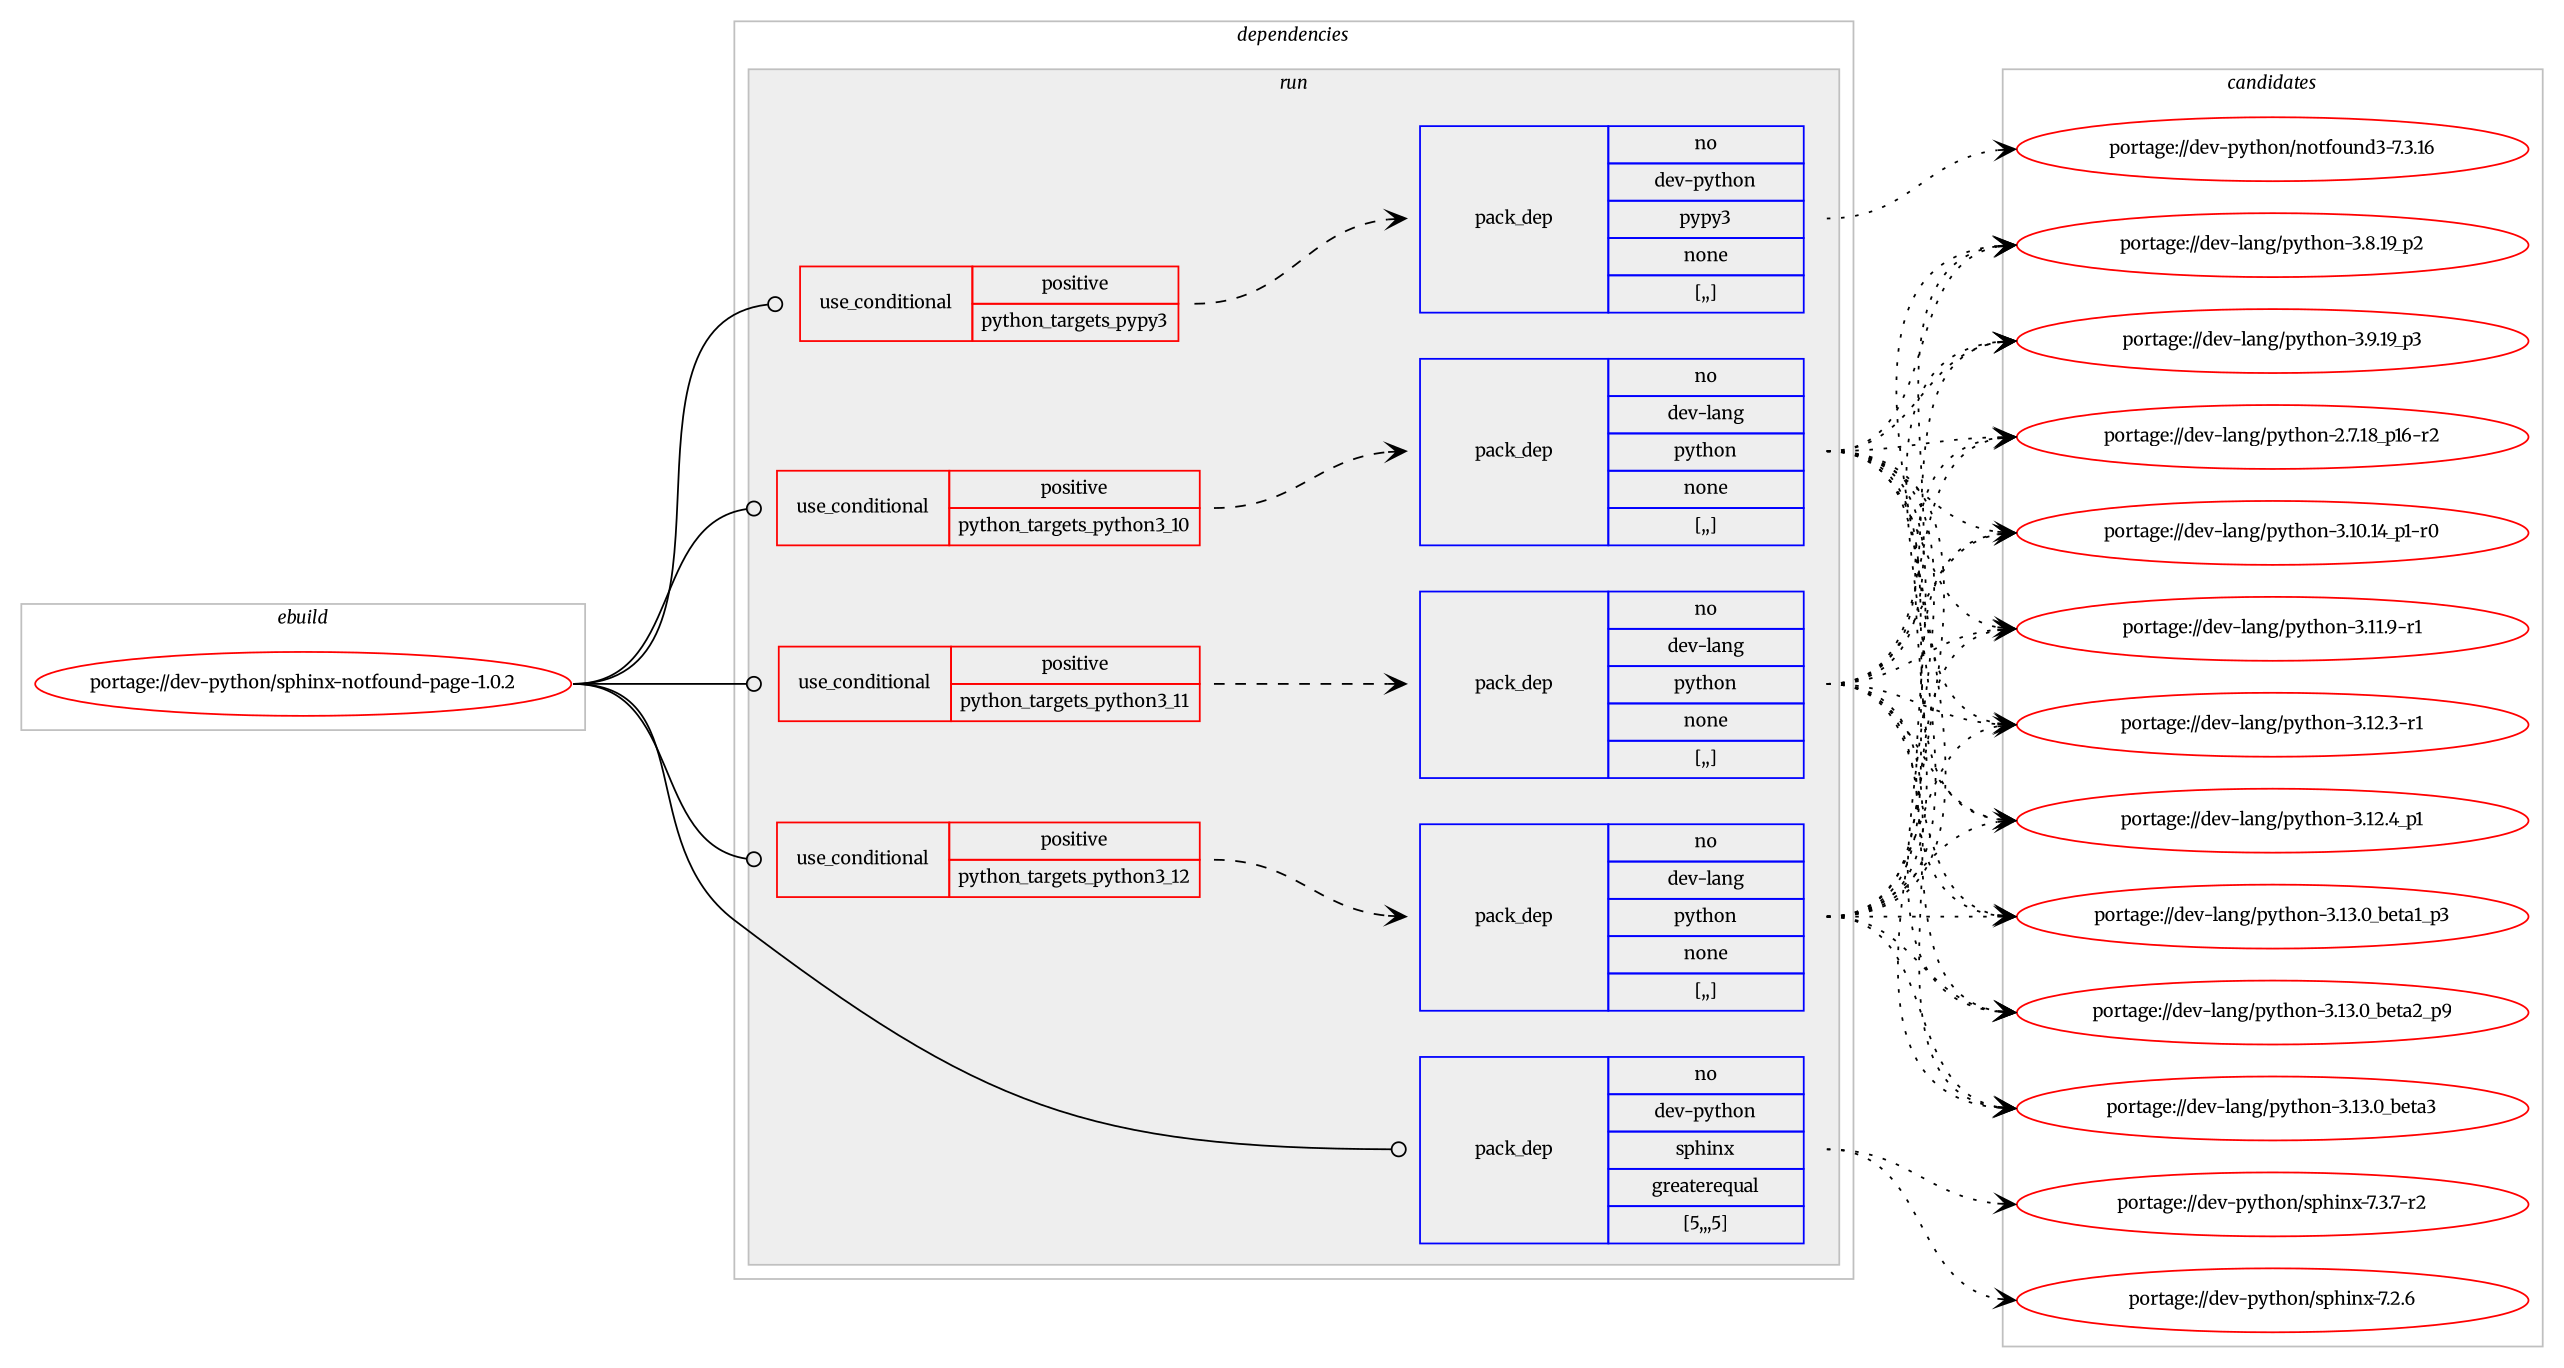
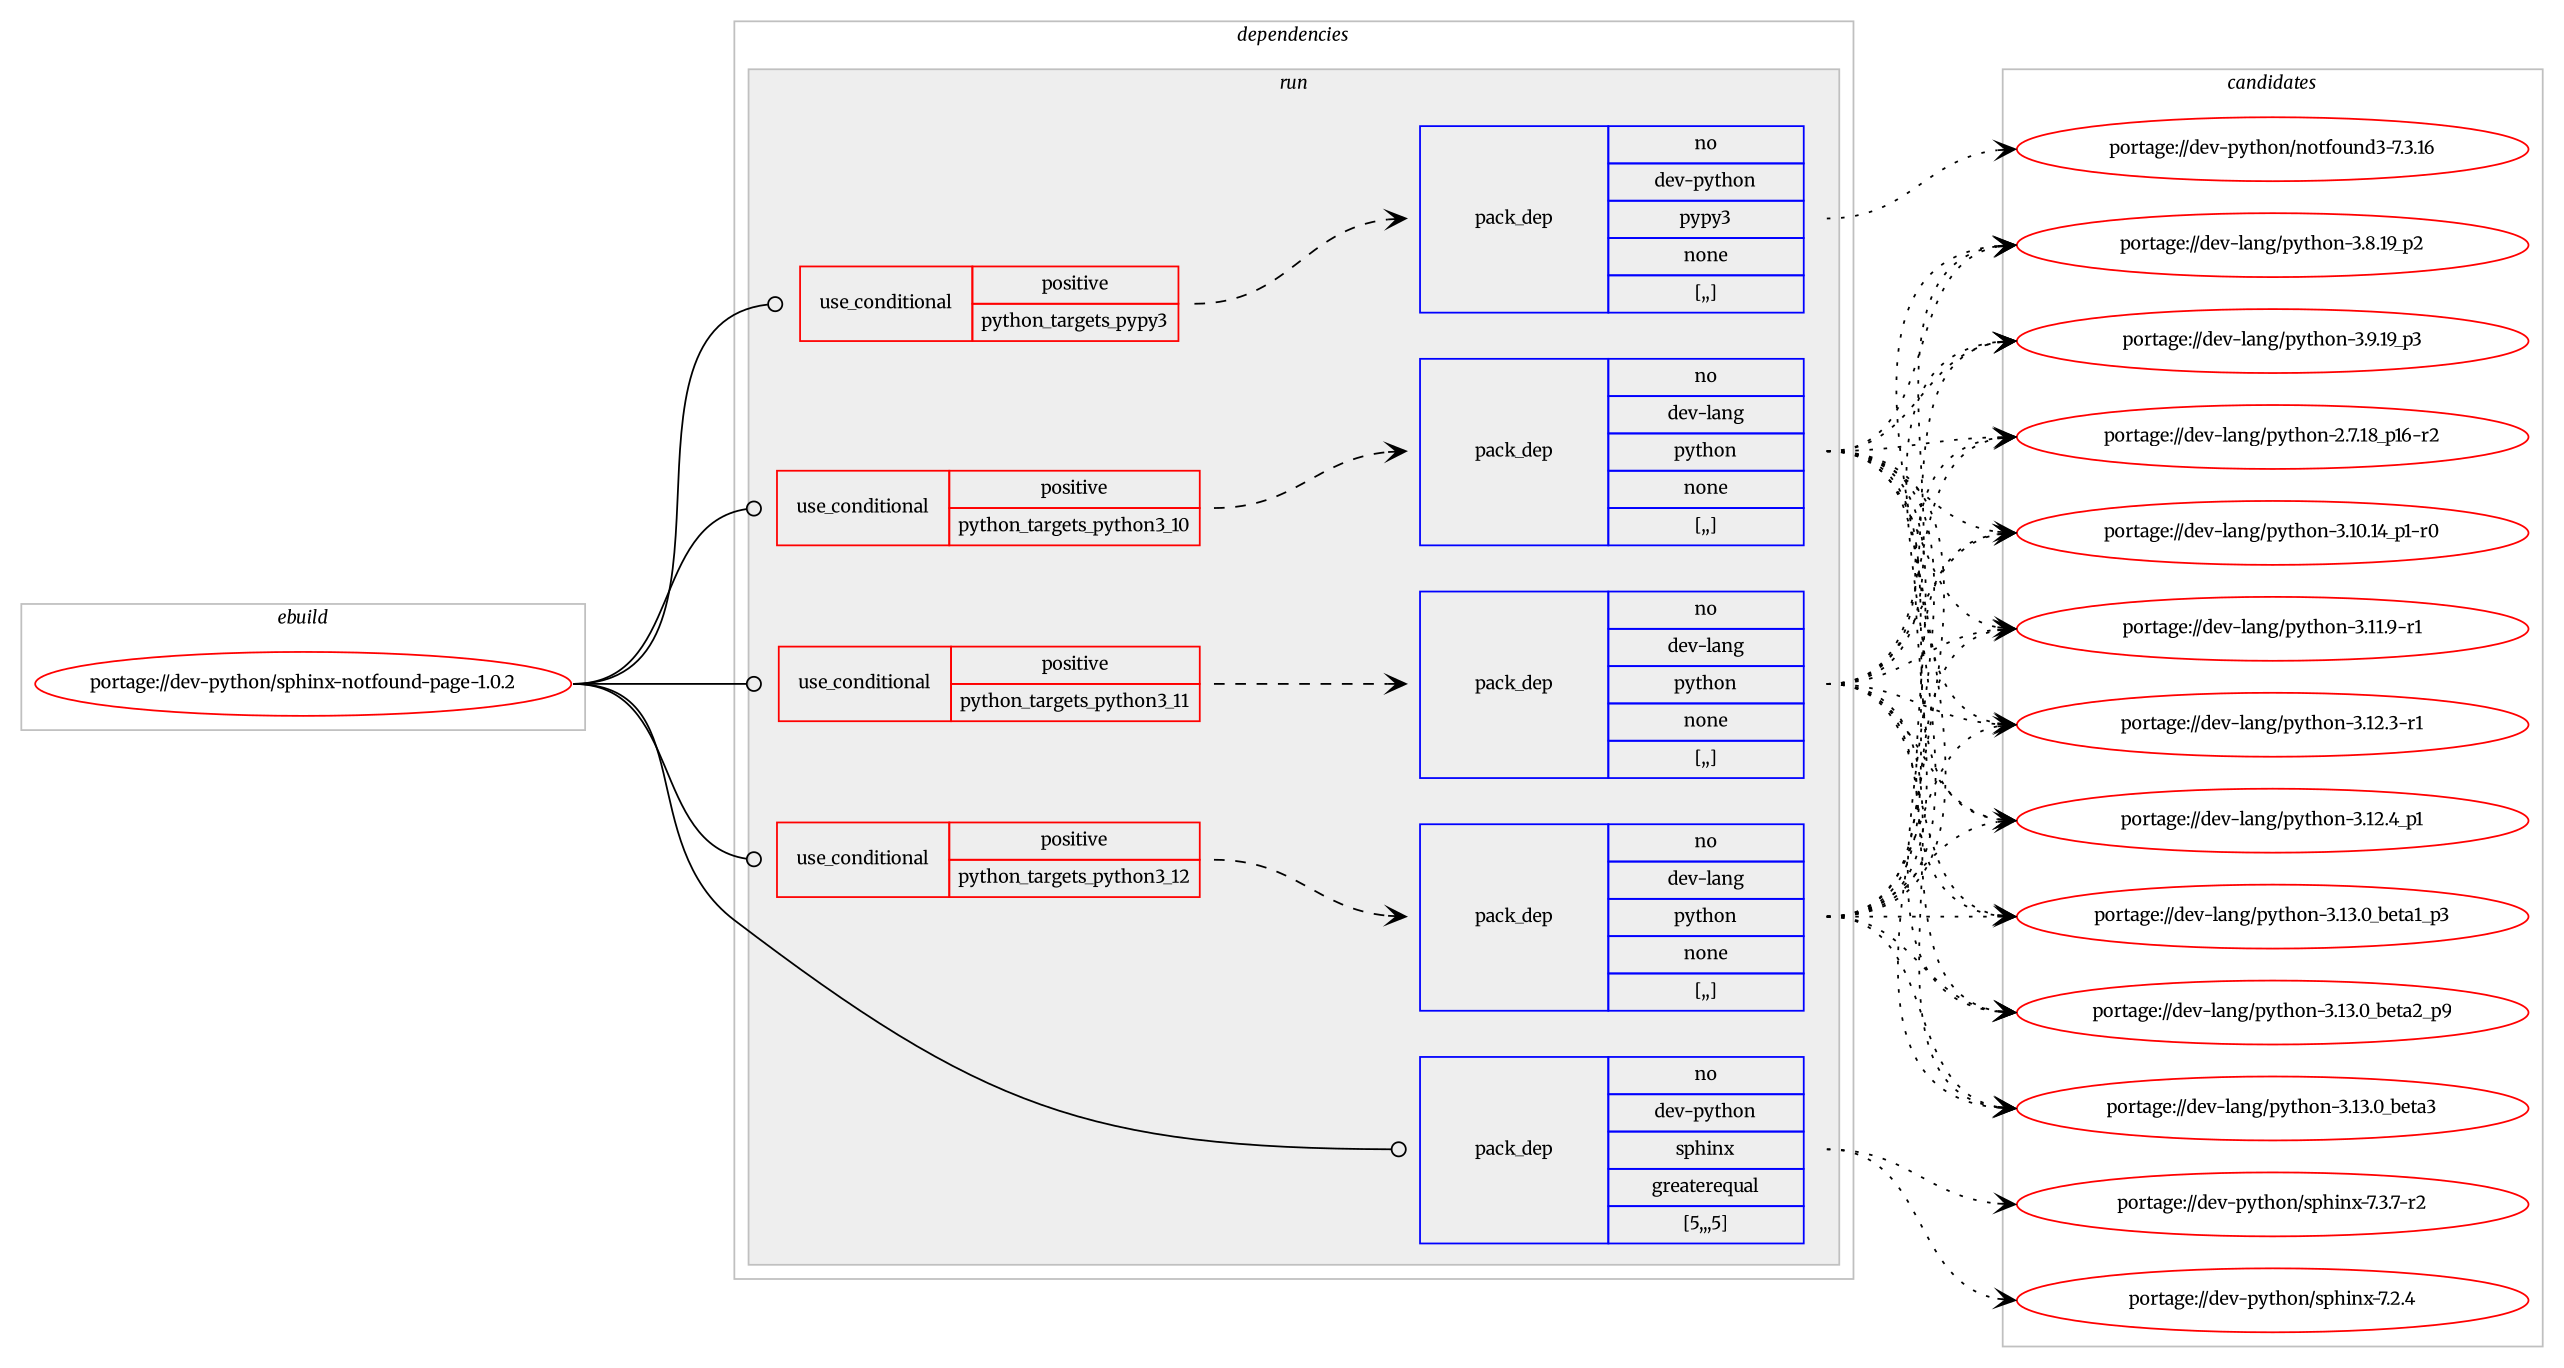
node "portage://dev-python/sphinx-7.2.6": label "portage://dev-python/sphinx-7.2.6" -> "portage://dev-python/sphinx-7.2.4"
